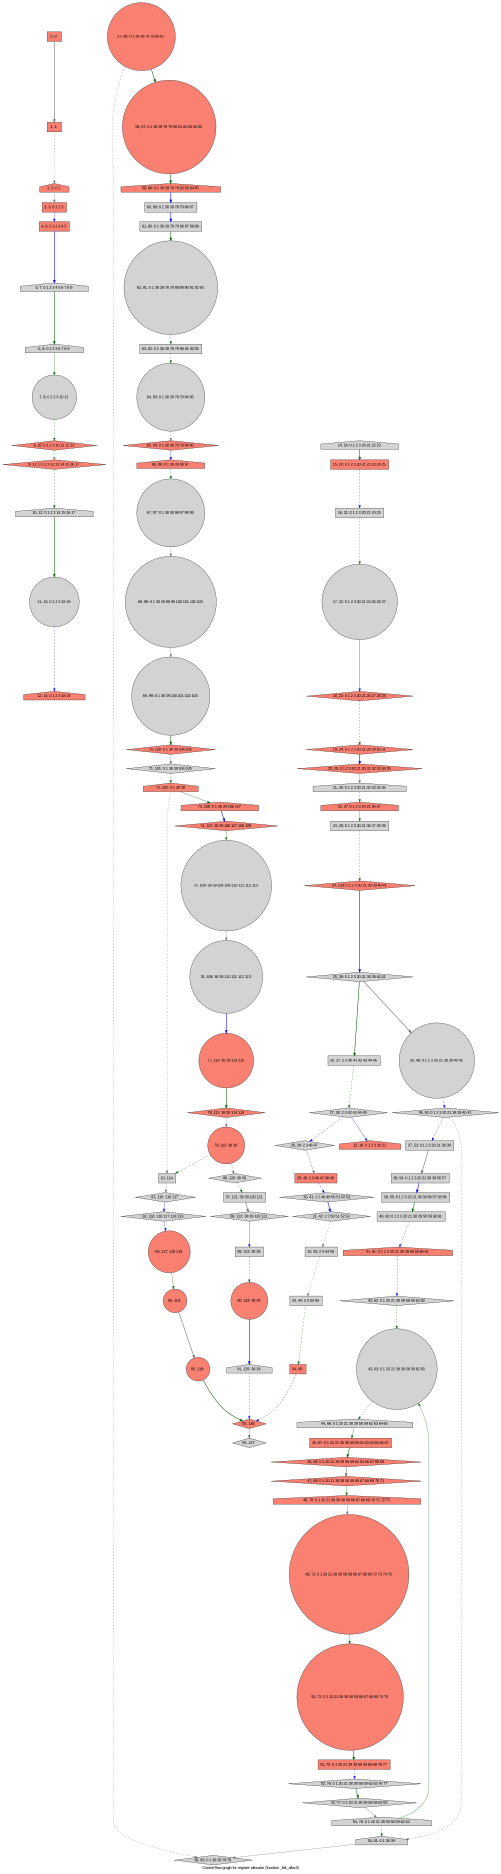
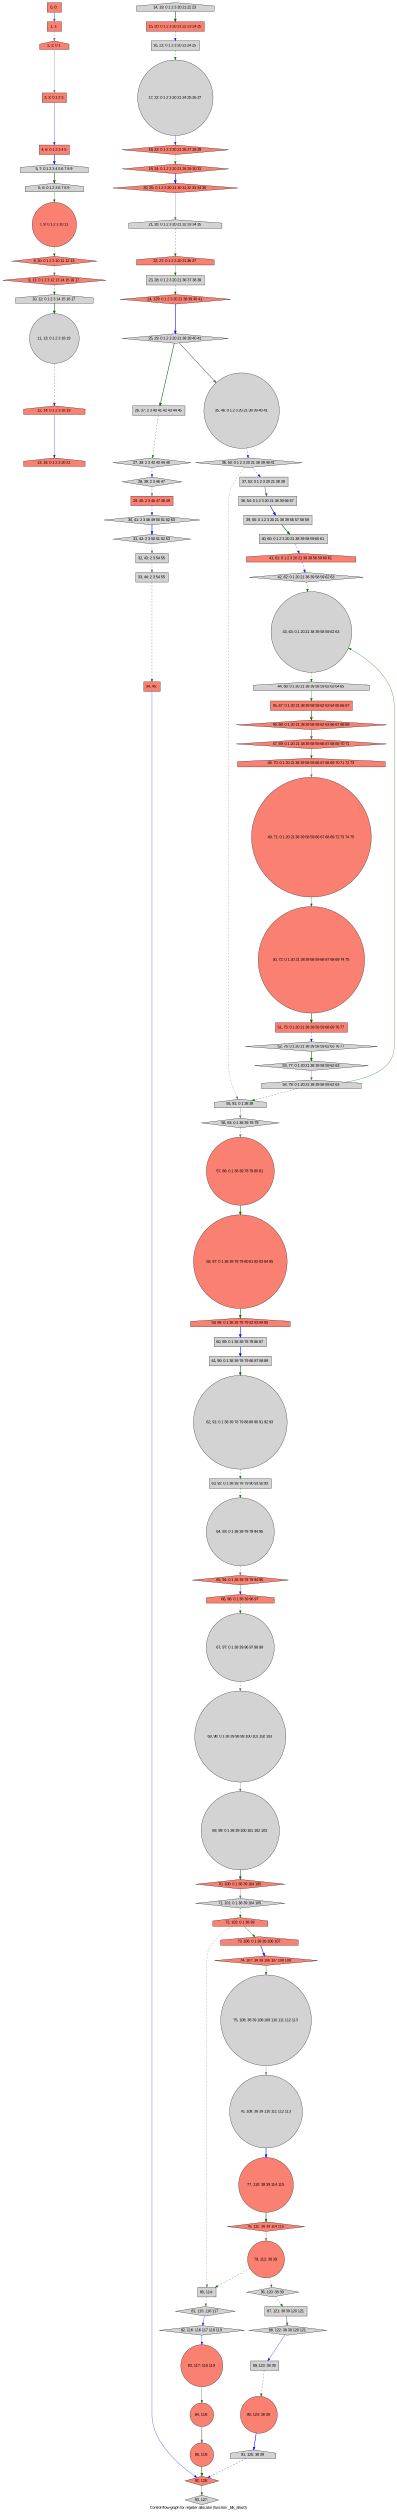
node "7, 9: 0 1 2 3 10 11": fillcolor lightgrey -> salmon
edge "57, 86: 0 1 38 39 78 79 80 81" -> "56, 83: 0 1 38 39 78 79": reversed
edge "27, 38: 2 3 42 43 44 45" -> "13, 16: 0 1 2 3 20 21": now "12, 14: 0 1 2 3 18 19" -> "13, 16: 0 1 2 3 20 21"
node "10, 114:": label "10, 114:" -> "80, 114:"
node "30, 41: 2 2 48 49 50 51 52 53": label "30, 41: 2 2 48 49 50 51 52 53" -> "30, 41: 2 3 48 49 50 51 52 53"
edge "34, 45:" -> "92, 126:": style dashed -> solid
